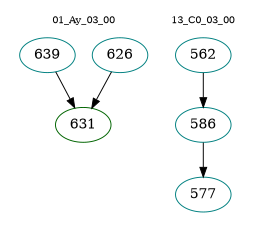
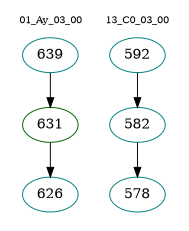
node "562": label "562" -> "592"
edge "626" -> "631": reversed
node "586": label "586" -> "582"
node "577": label "577" -> "578"
